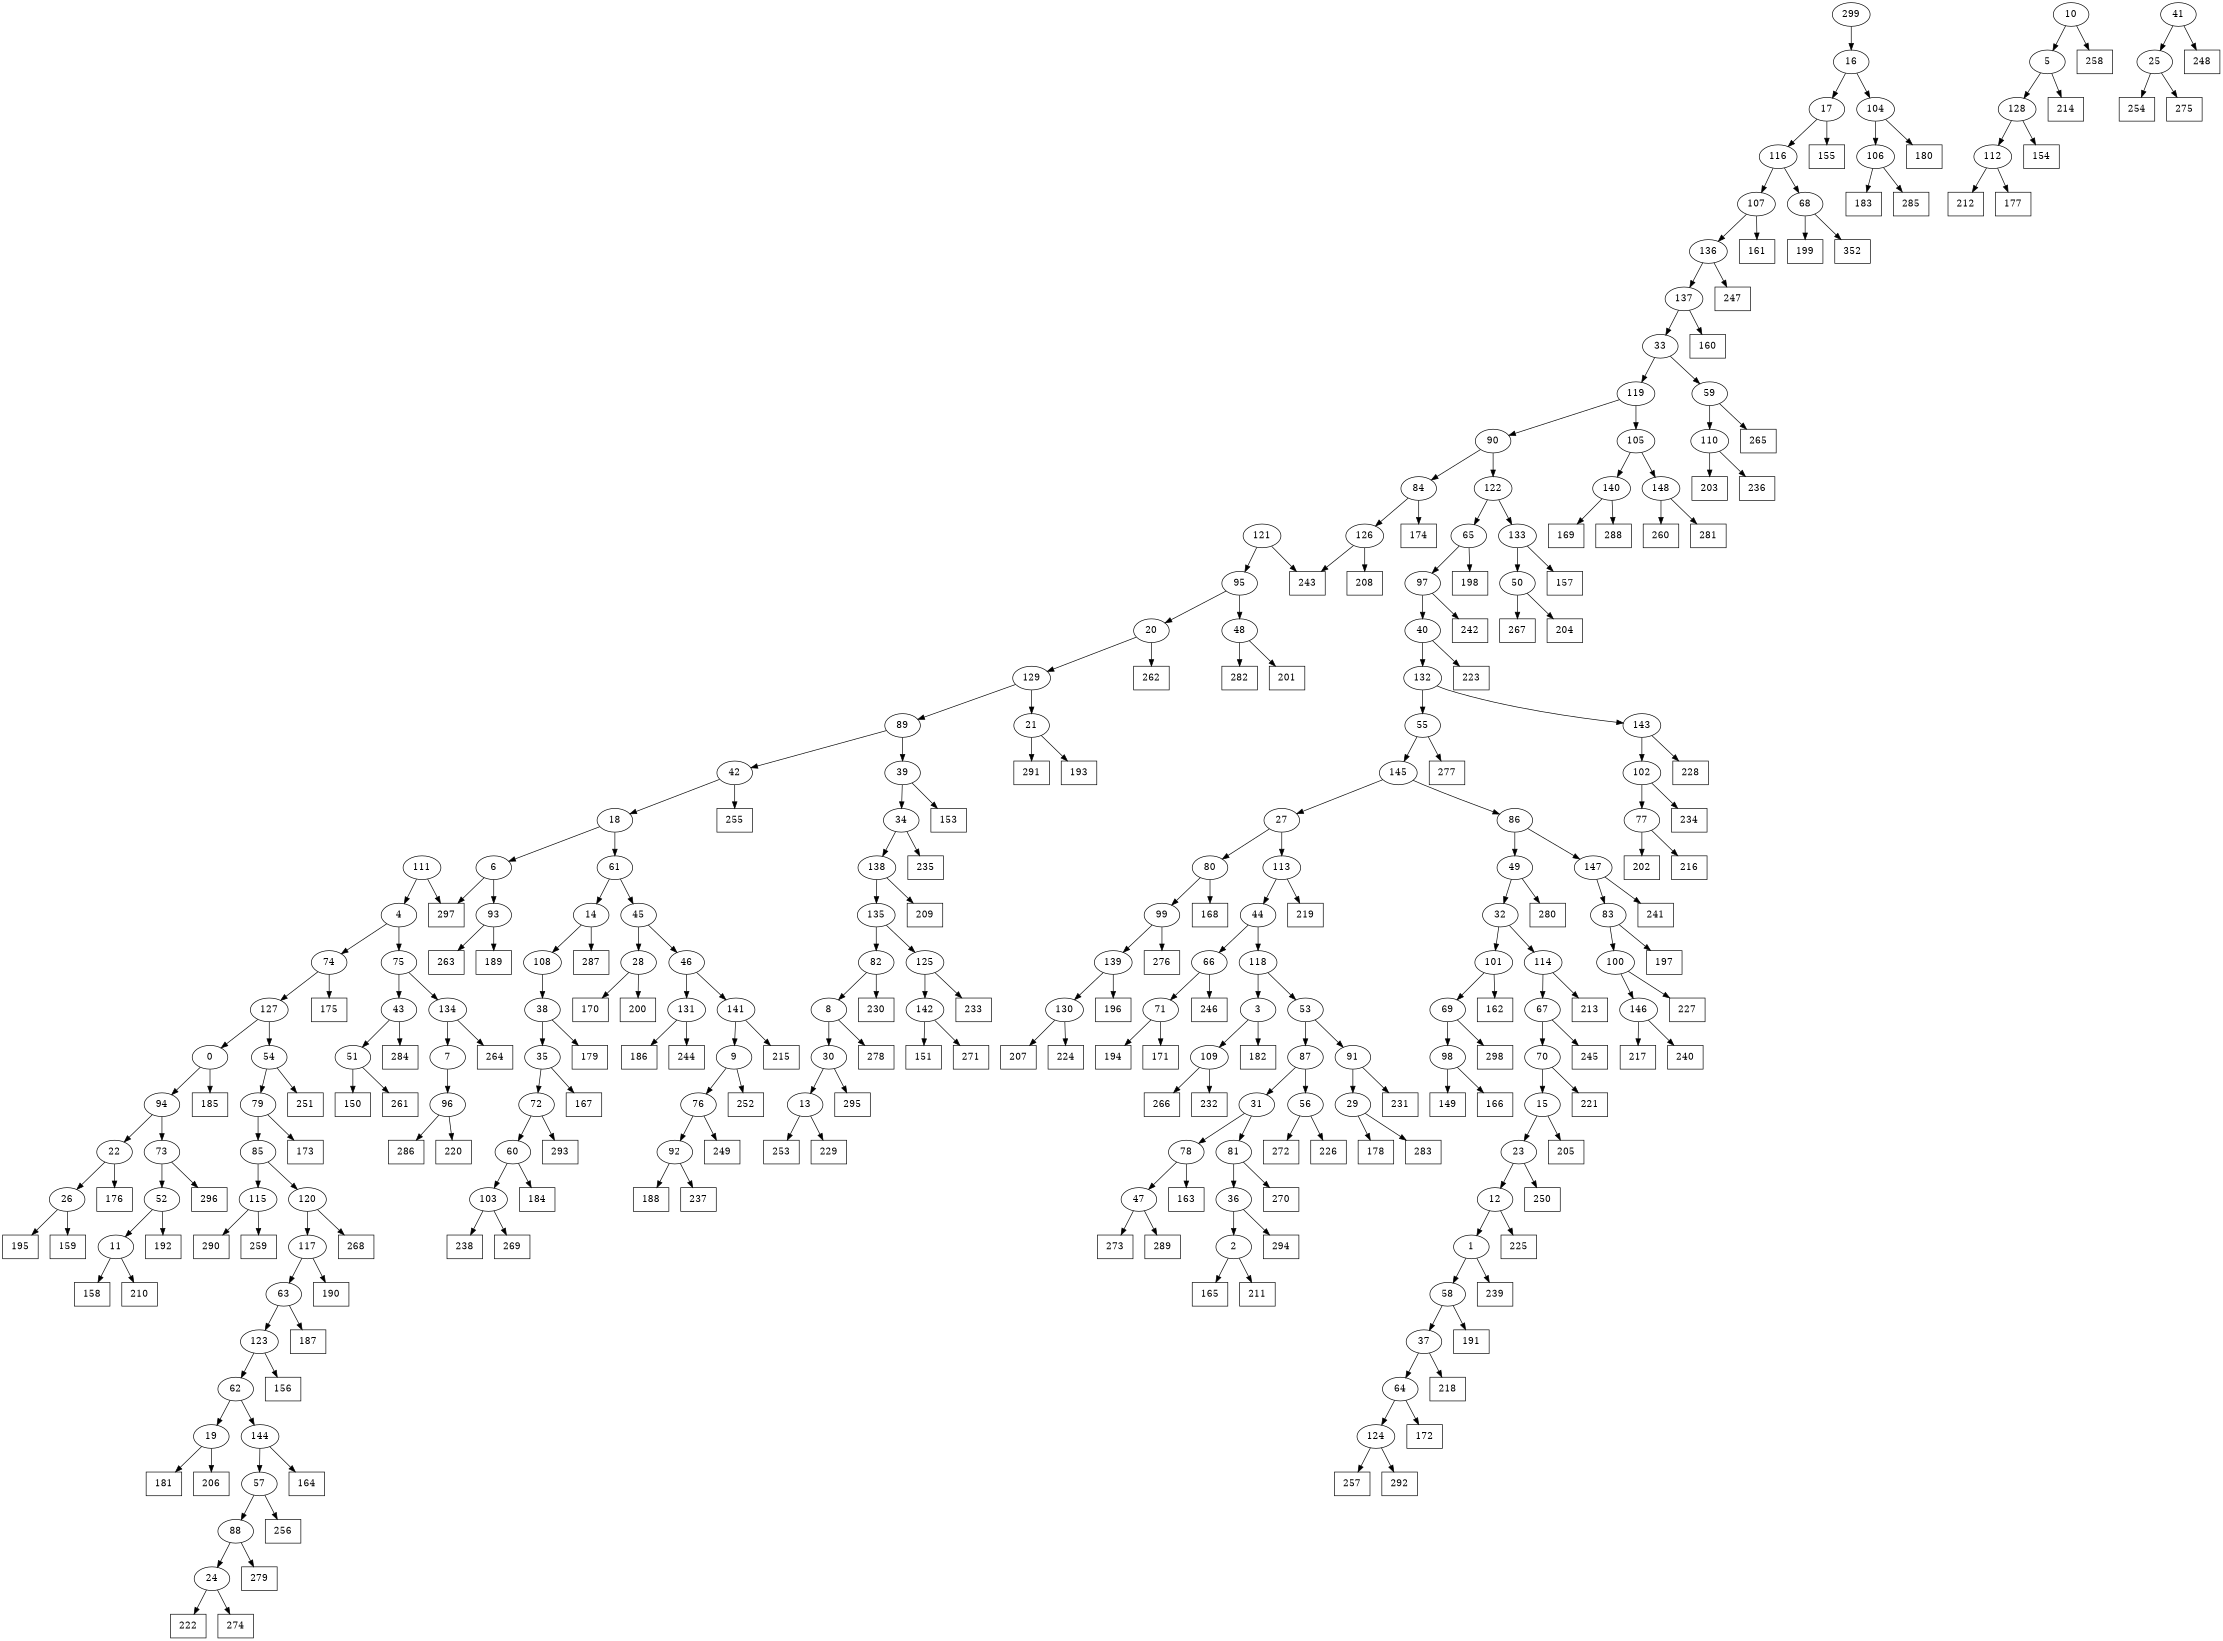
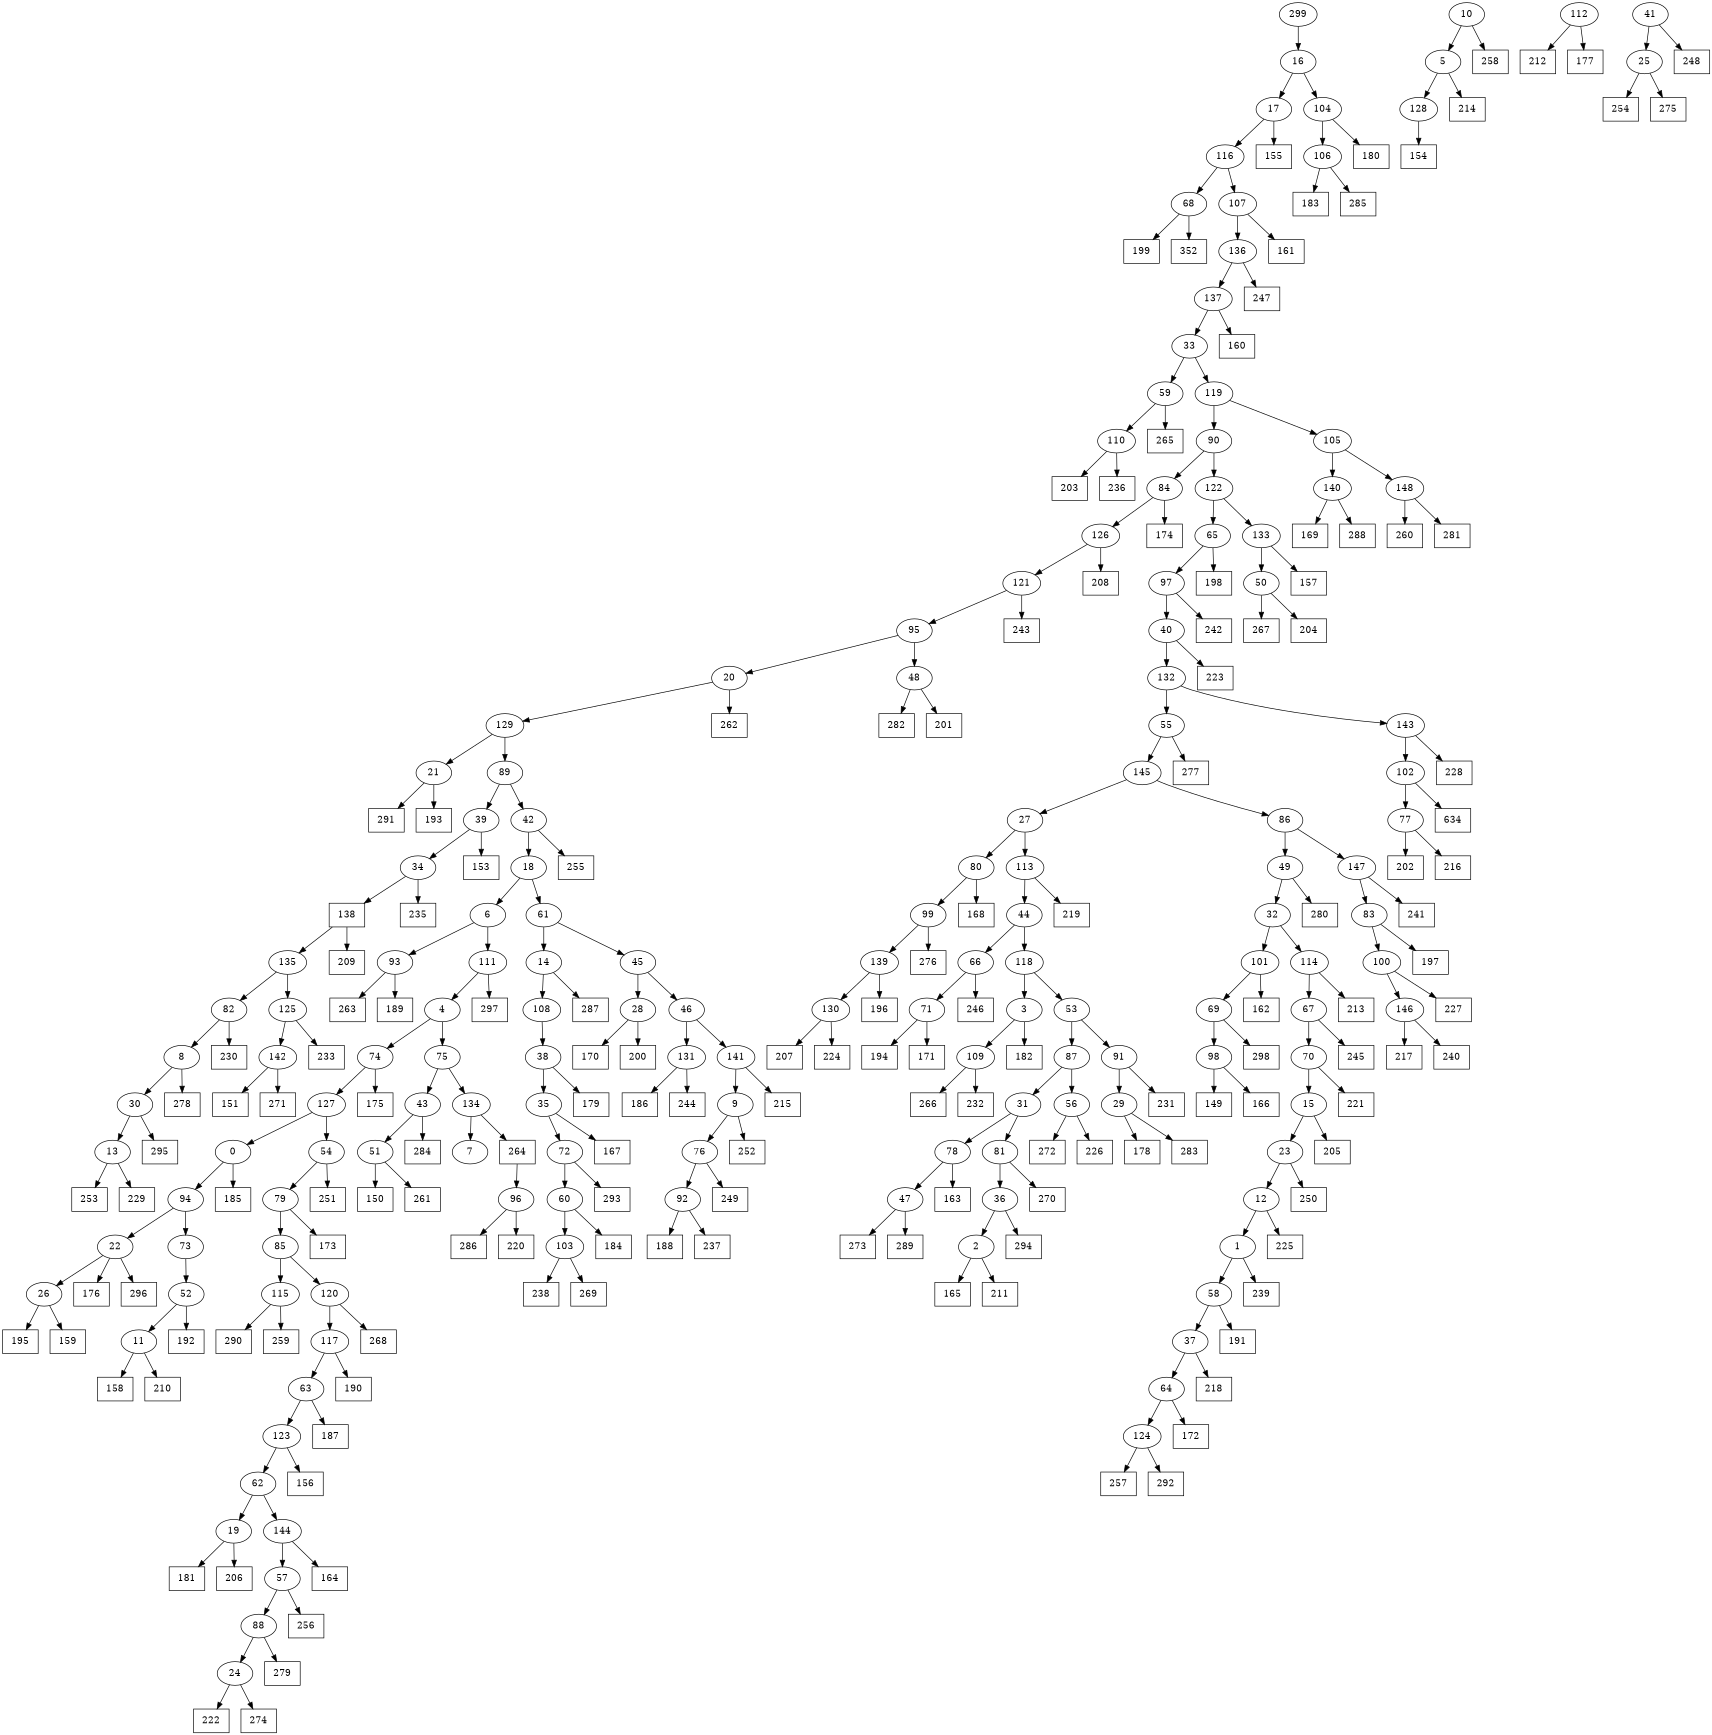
edge "128" -> "112": removed
edge "126" -> "243": now "126" -> "121"
node "234": label "234" -> "634"
node "138": shape ellipse -> box
edge "6" -> "297": now "6" -> "111"
edge "7" -> "96": now "264" -> "96"
edge "73" -> "296": now "22" -> "296"
